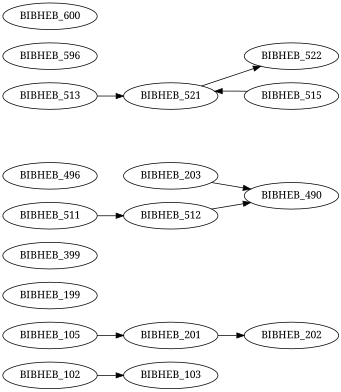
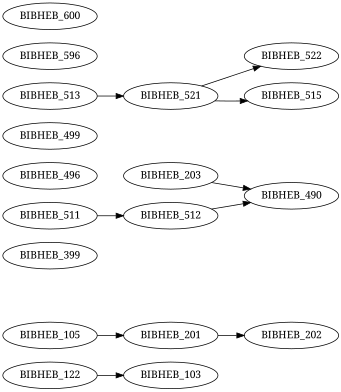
edge "BIBHEB_515" -> "BIBHEB_521": reversed
node "BIBHEB_499": added
node "BIBHEB_199": removed
node "BIBHEB_102": label "BIBHEB_102" -> "BIBHEB_122"
